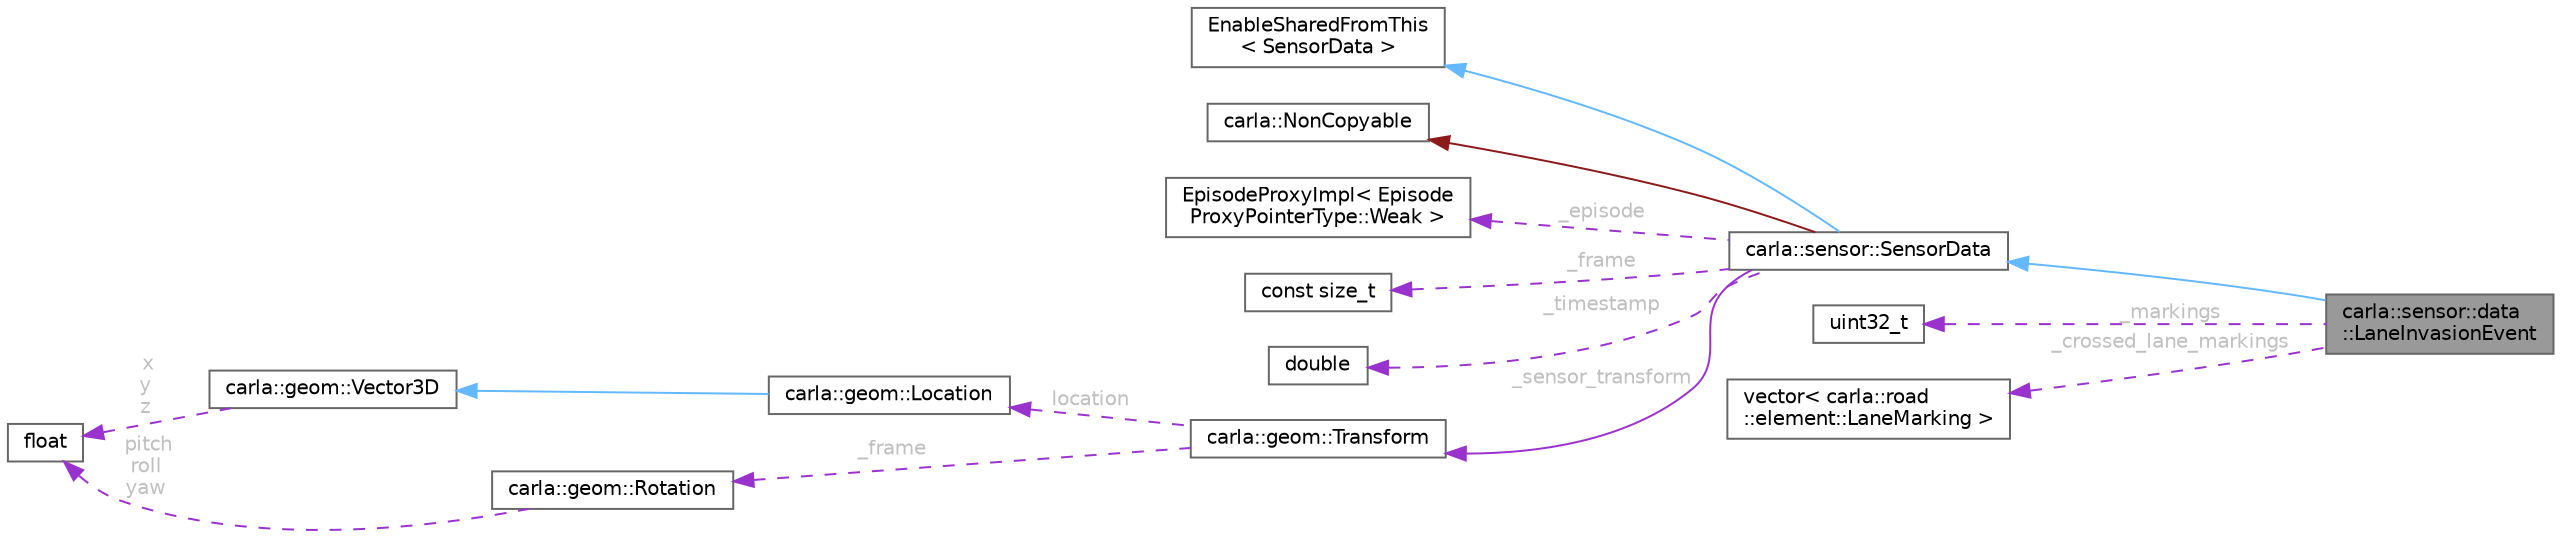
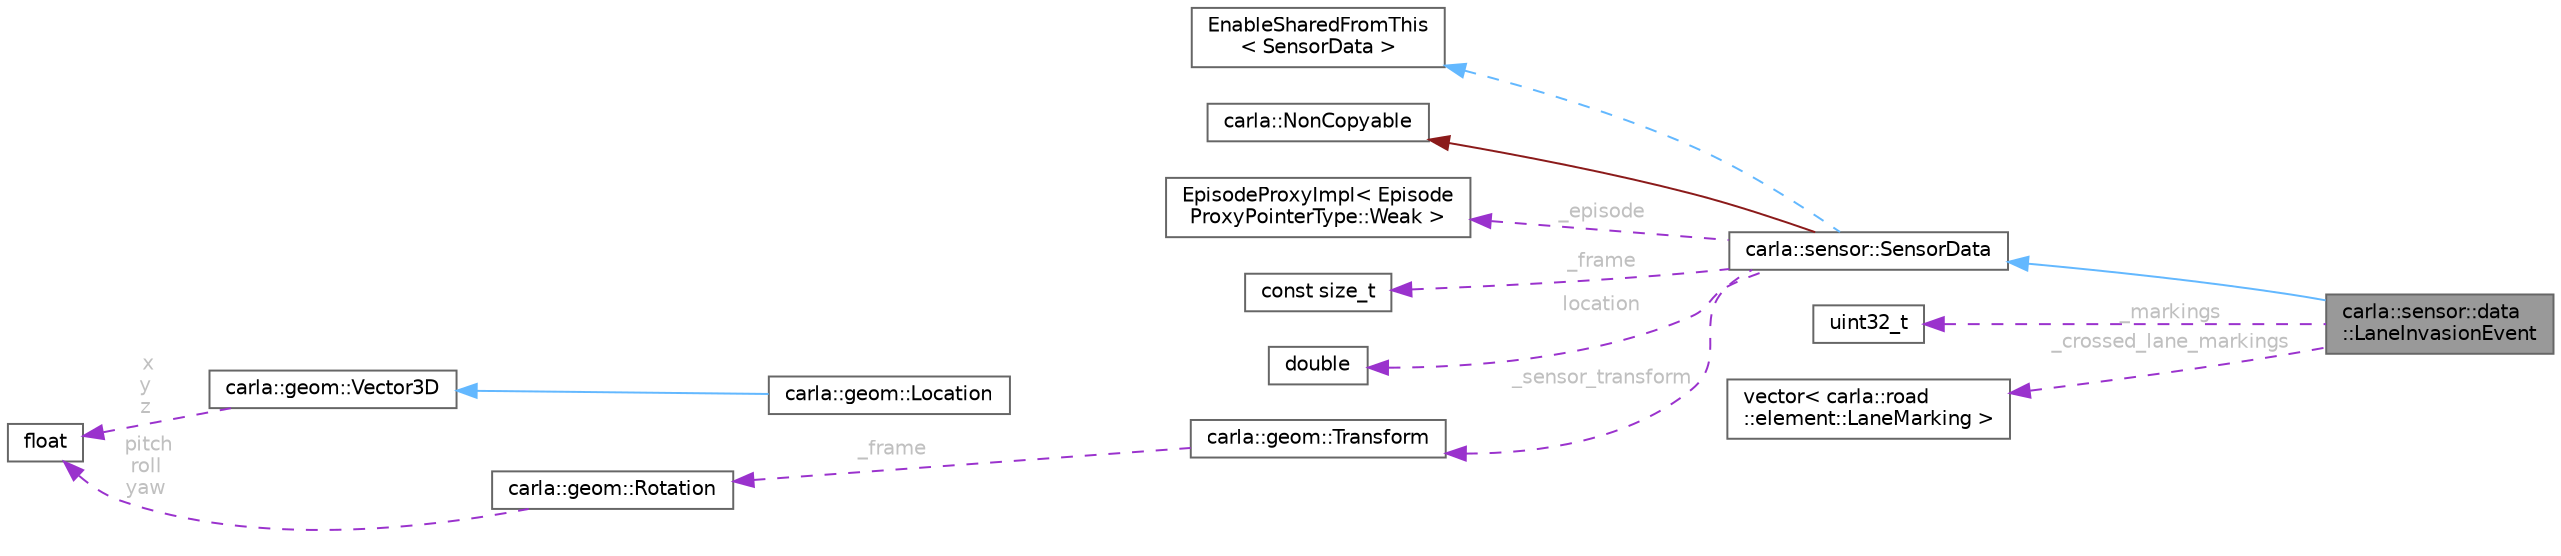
edge "carla::sensor::SensorData" -> "EnableSharedFromThis < SensorData >": style solid -> dashed
edge "carla::sensor::SensorData" -> "double": label " _timestamp" -> " location"
edge "carla::sensor::SensorData" -> "carla::geom::Transform": style solid -> dashed
edge "carla::geom::Transform" -> "carla::geom::Location": removed, label "location"
